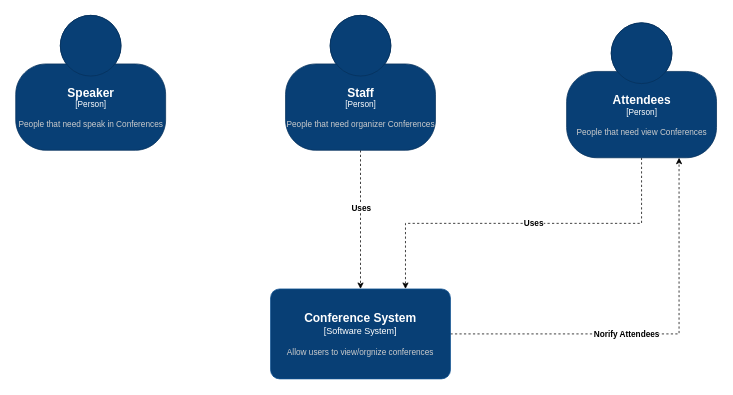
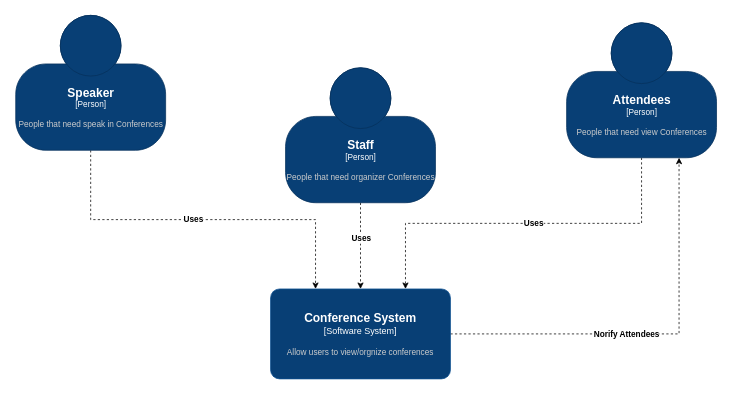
node "Staff [Person] People that need organizer Conferences": moved (360, 83) -> (360, 135)
edge "Speaker [Person] People that need speak in Conferences" -> "Conference System [Software System] Allow users to view/orgnize conferences": added, label "Uses"
